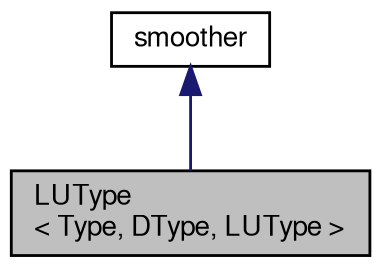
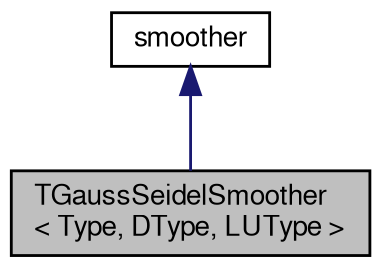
node "LUType < Type, DType, LUType >": label "LUType < Type, DType, LUType >" -> "TGaussSeidelSmoother < Type, DType, LUType >"
